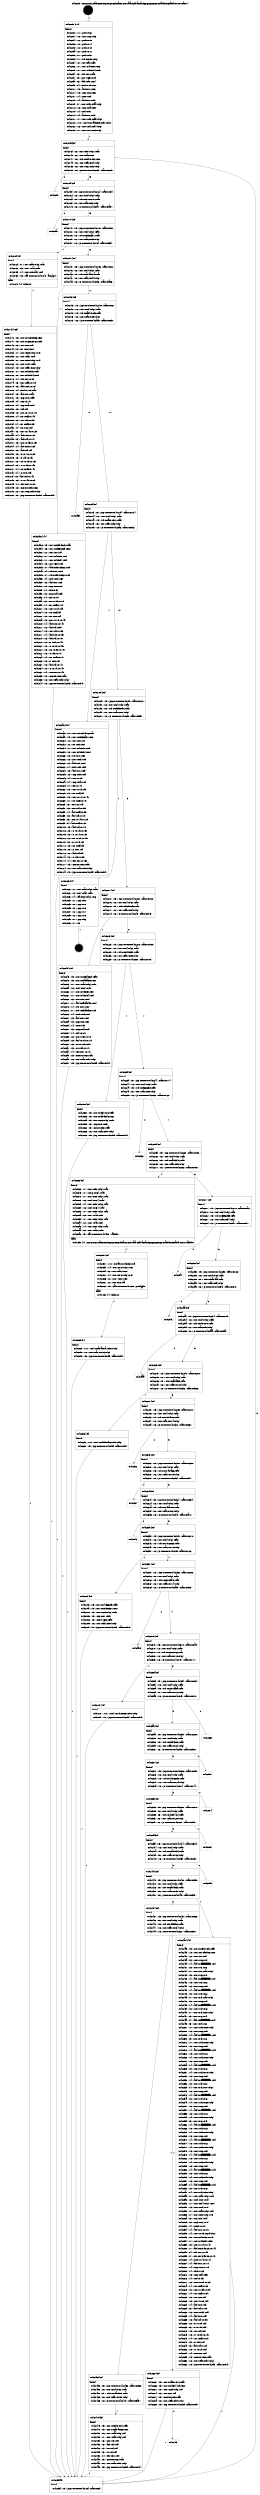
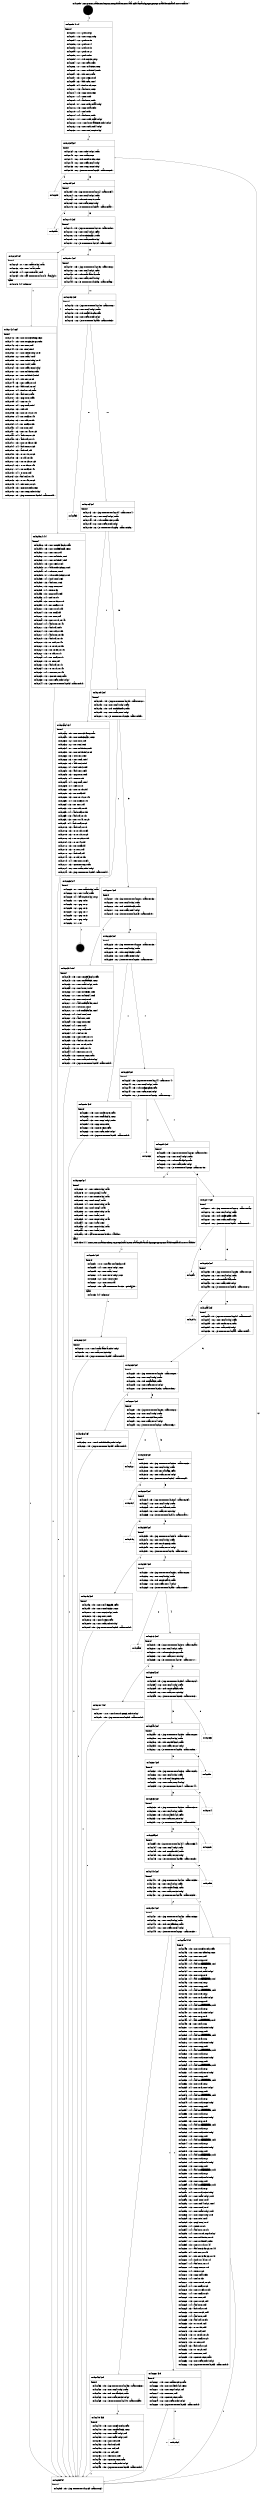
node "0x402aaa": removed
